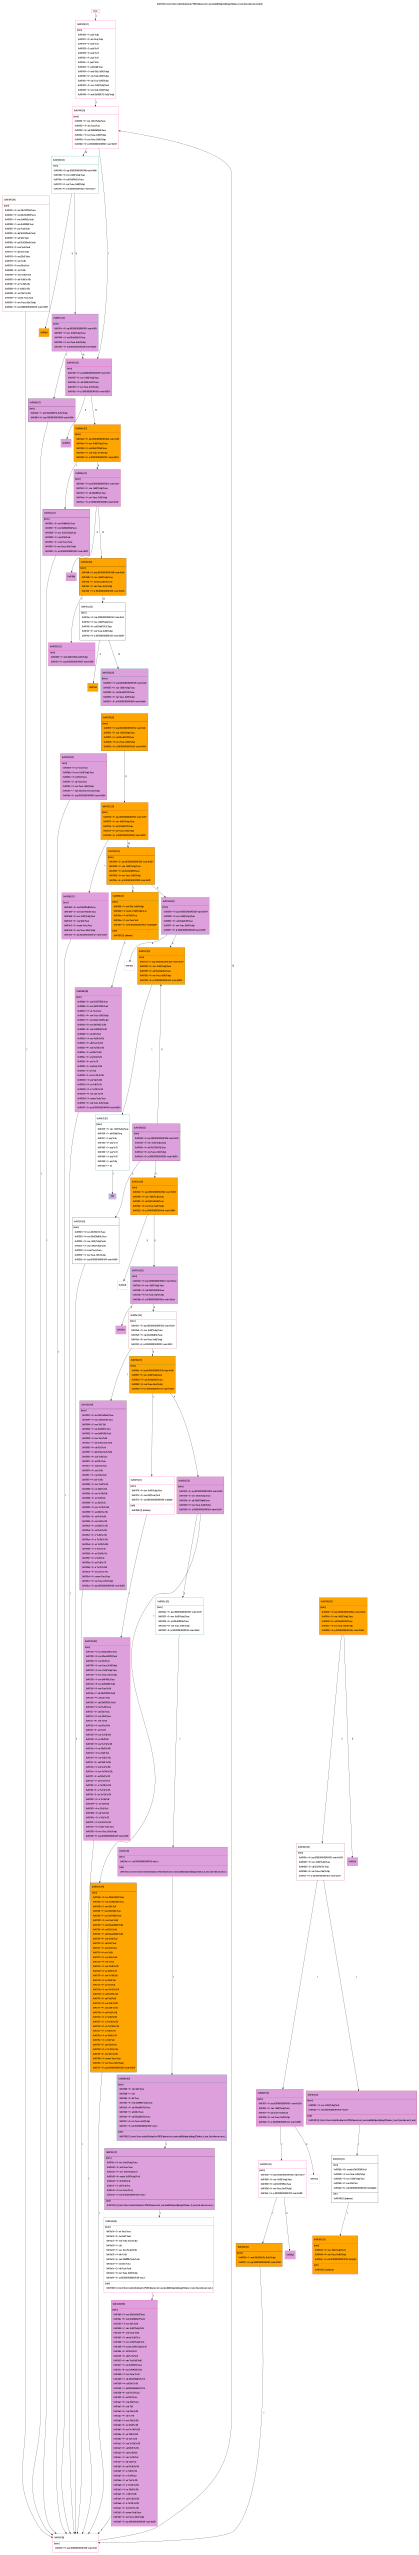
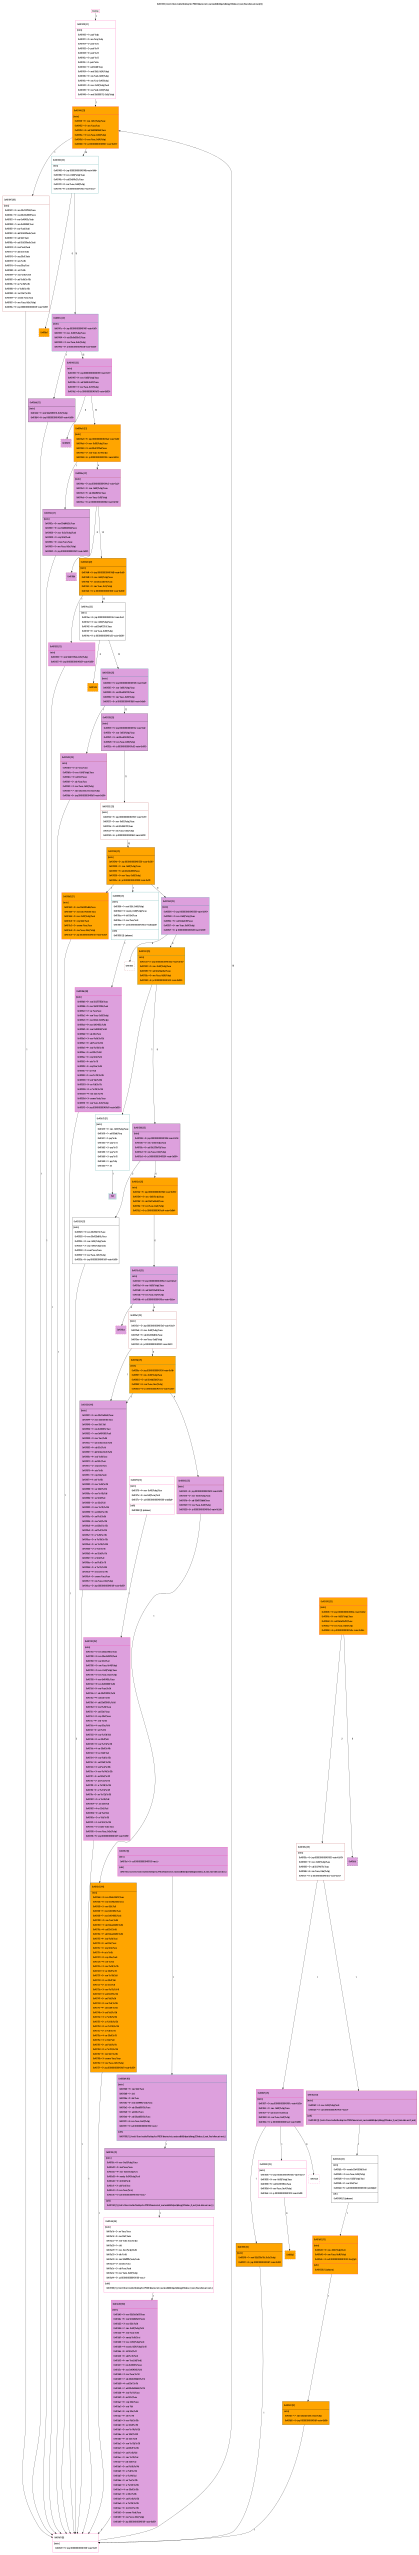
node "Entry": label "Entry" -> "Desktop"
node "0x40144f [23]": fillcolor white -> orange
edge "0x40144f [23]" -> "0x401492 [22]": now "0x40144f [23]" -> "0x401847 [88]"
edge "0x401500 [25]" -> "0x401519 [25]": added, label "12"
edge "0x401500 [25]" -> "0x401b09 [25]": added, label "1"
node "0x401519 [25]": fillcolor orange -> plum
node "0x401532 [25]": fillcolor orange -> white
edge "0x401532 [25]" -> "0x4016b3 [27]": now "0x40154b [25]" -> "0x4016b3 [27]"
node "0x4016b3 [27]": fillcolor plum -> orange
node "0x40189f [23]": fillcolor orange -> white
edge "0x401596 [25]" -> "0x40157d [25]": reversed
node "0x401cd4": removed
edge "0x4015fa [25]" -> "0x401776 [13]": now "0x4015fa [25]" -> "0x40193f [144]"
edge "0x401820 [12]" -> "0x401d7f [5]": added, label "1"
node "0x40162c [25]": removed
edge "0x401690 [25]" -> "0x401918 [12]": now "0x401677 [25]" -> "0x401918 [12]"
node "0x4016a9": fillcolor plum -> orange
node "0x401b51 [12]": added
